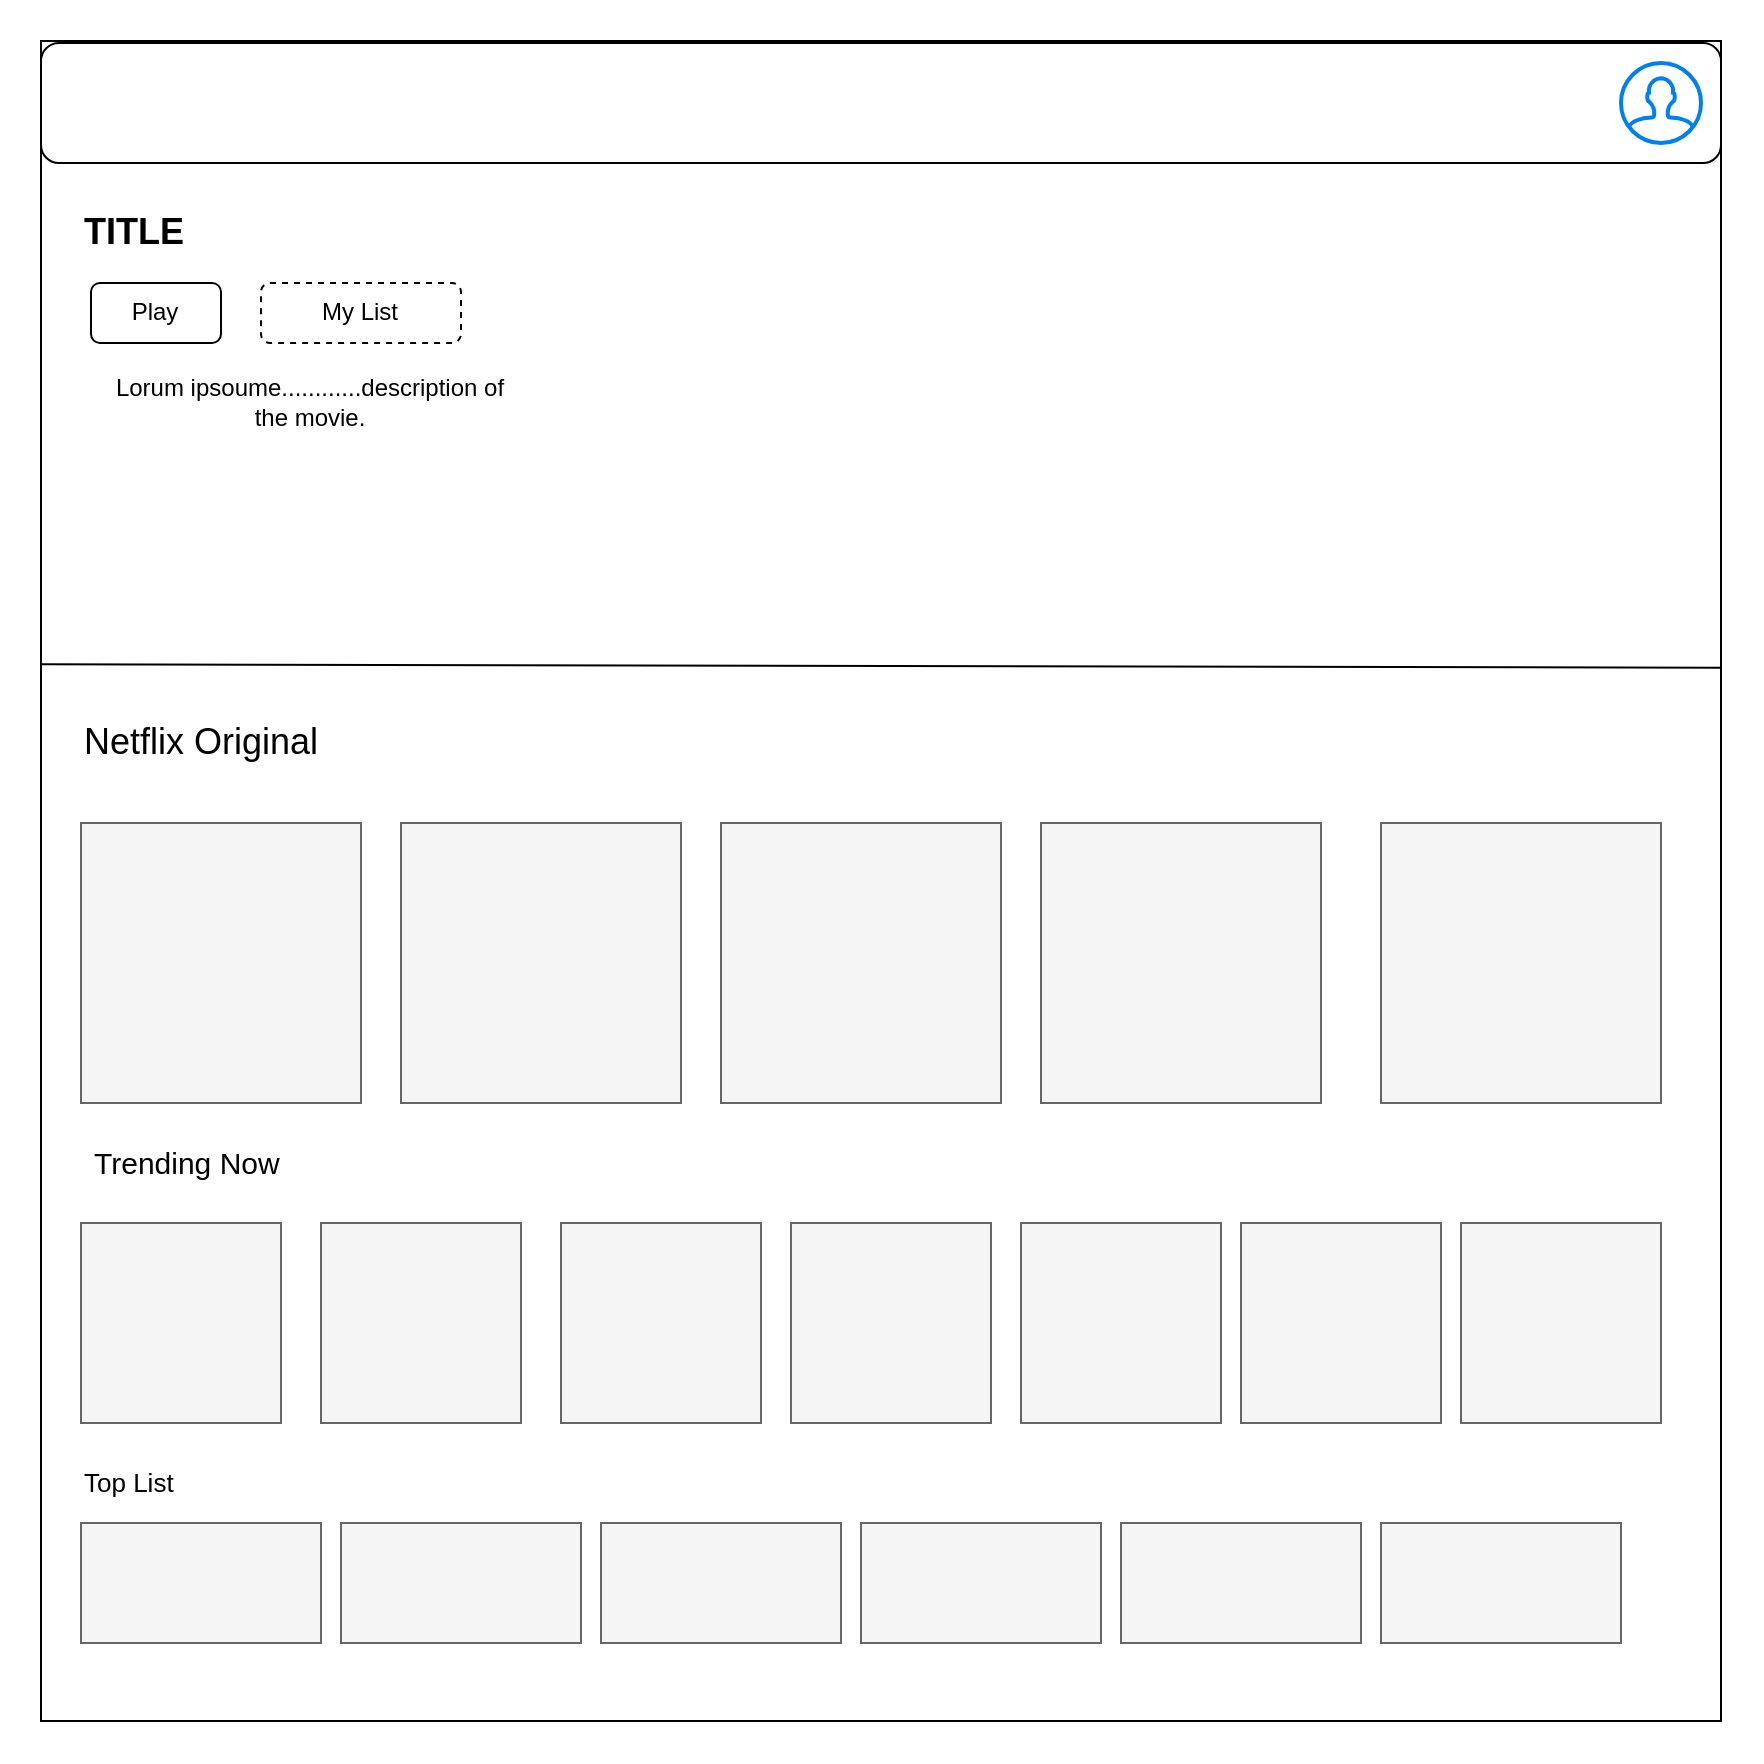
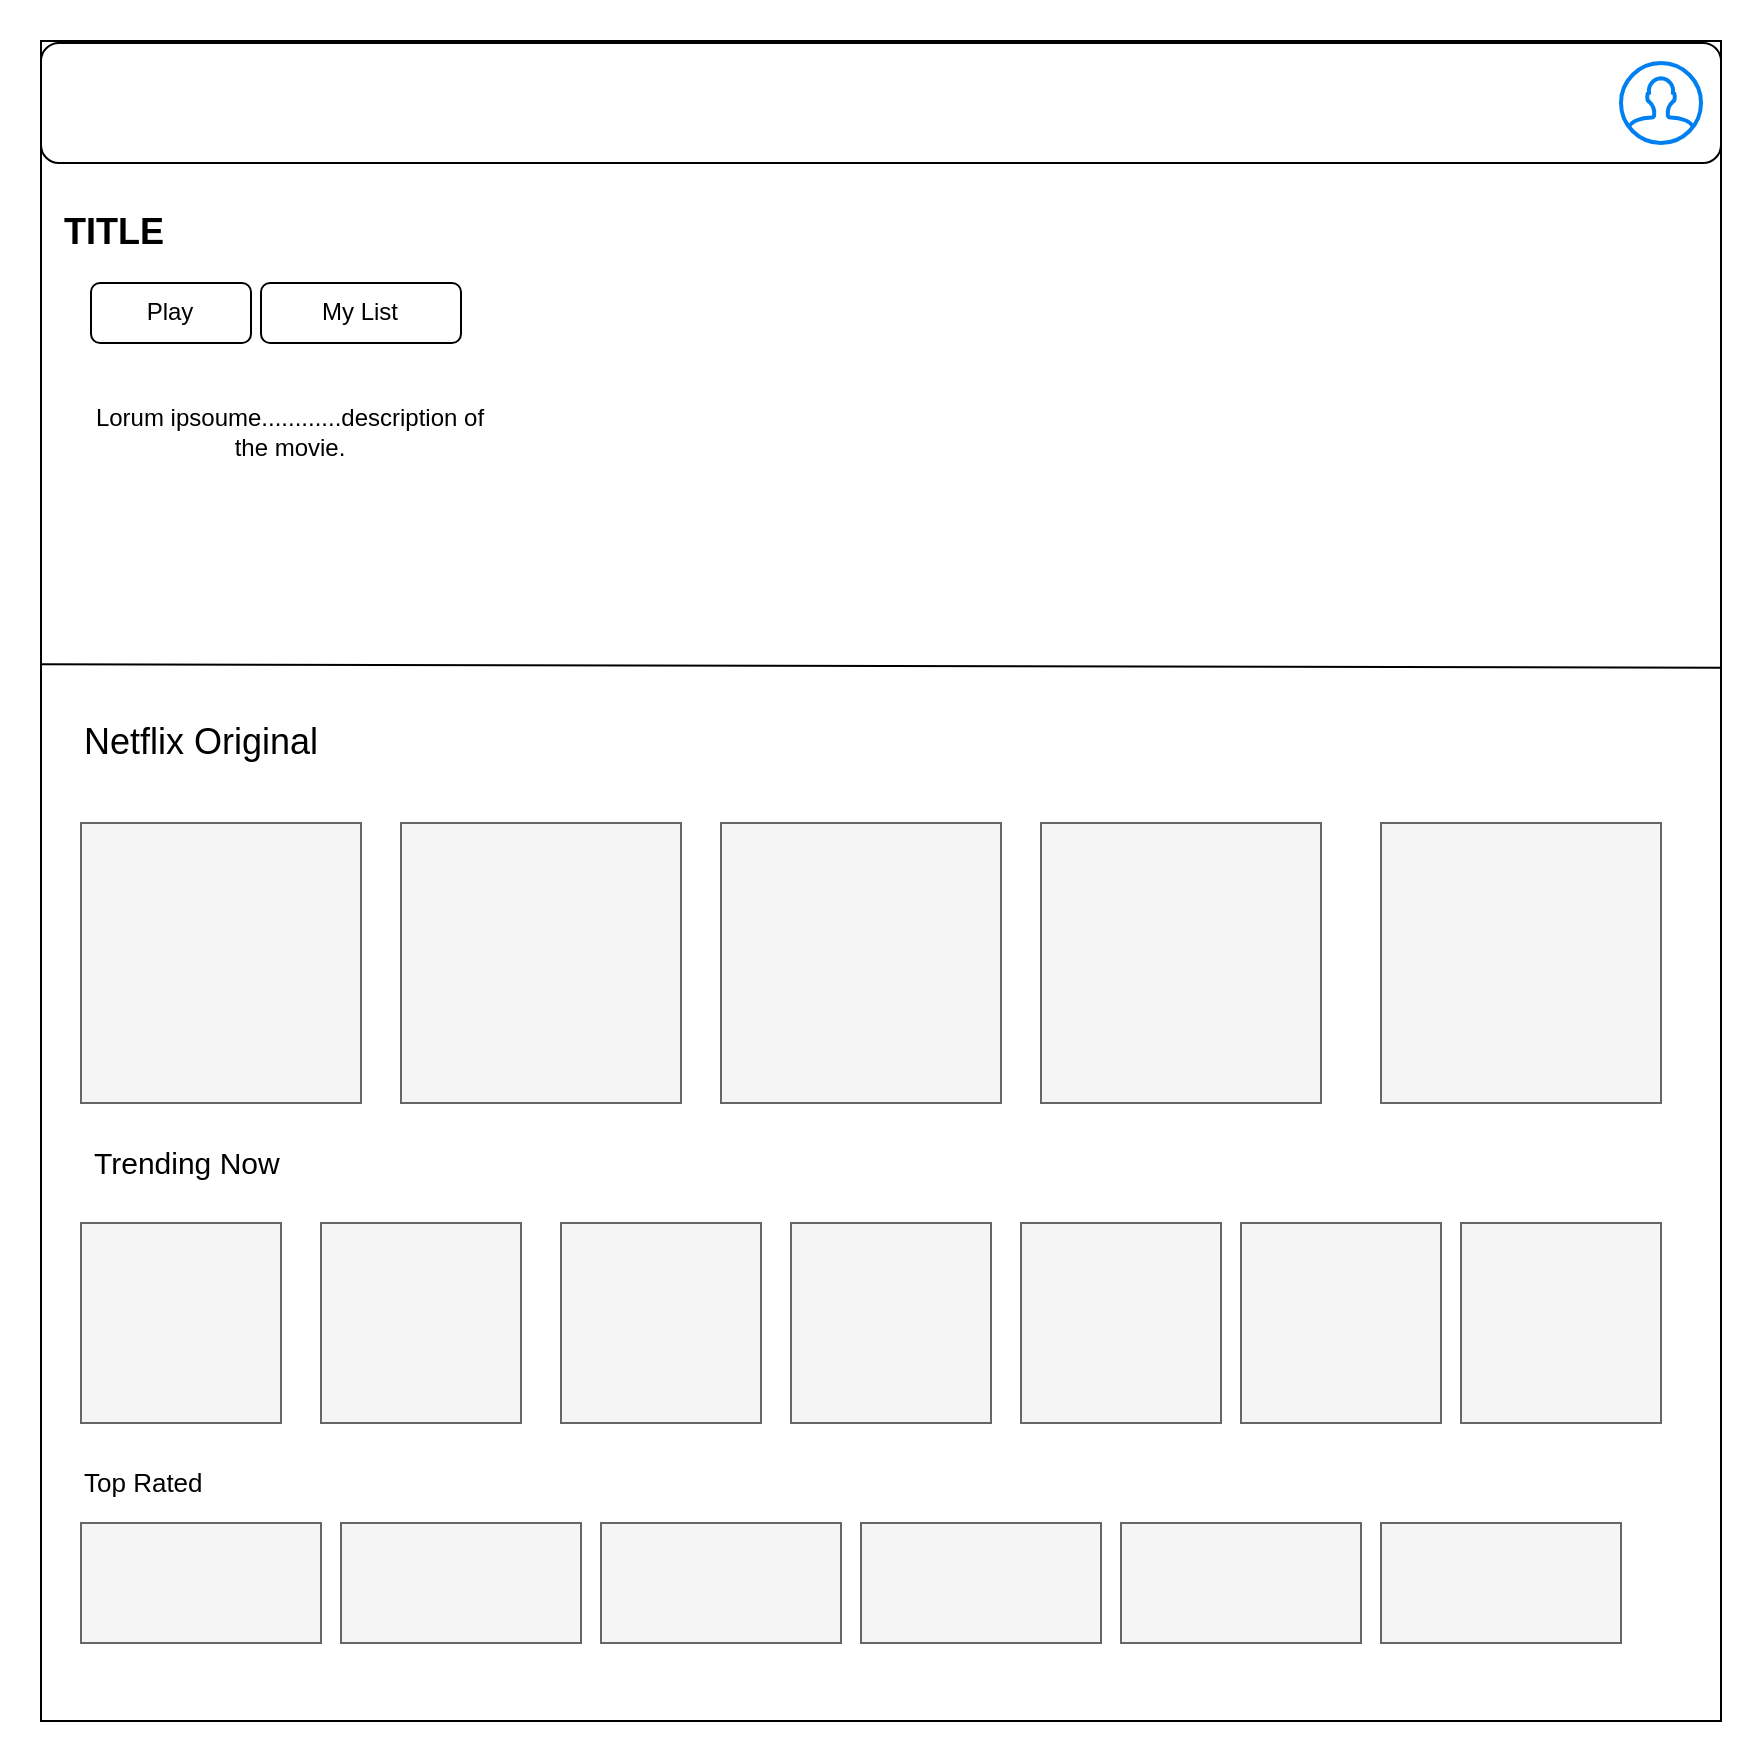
node "TITLE": moved (171, 233) -> (151, 233)
node "Play": size 130x60 -> 160x60
node "My List": style dashed -> solid
node "Lorum ipsoume............description of the movie.": moved (311, 403) -> (291, 433)
node "Top List": label "Top List" -> "Top Rated"
